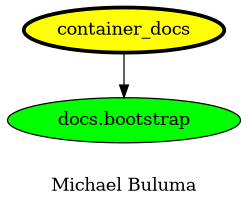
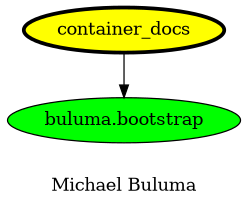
node "docs.bootstrap": label "docs.bootstrap" -> "buluma.bootstrap"
